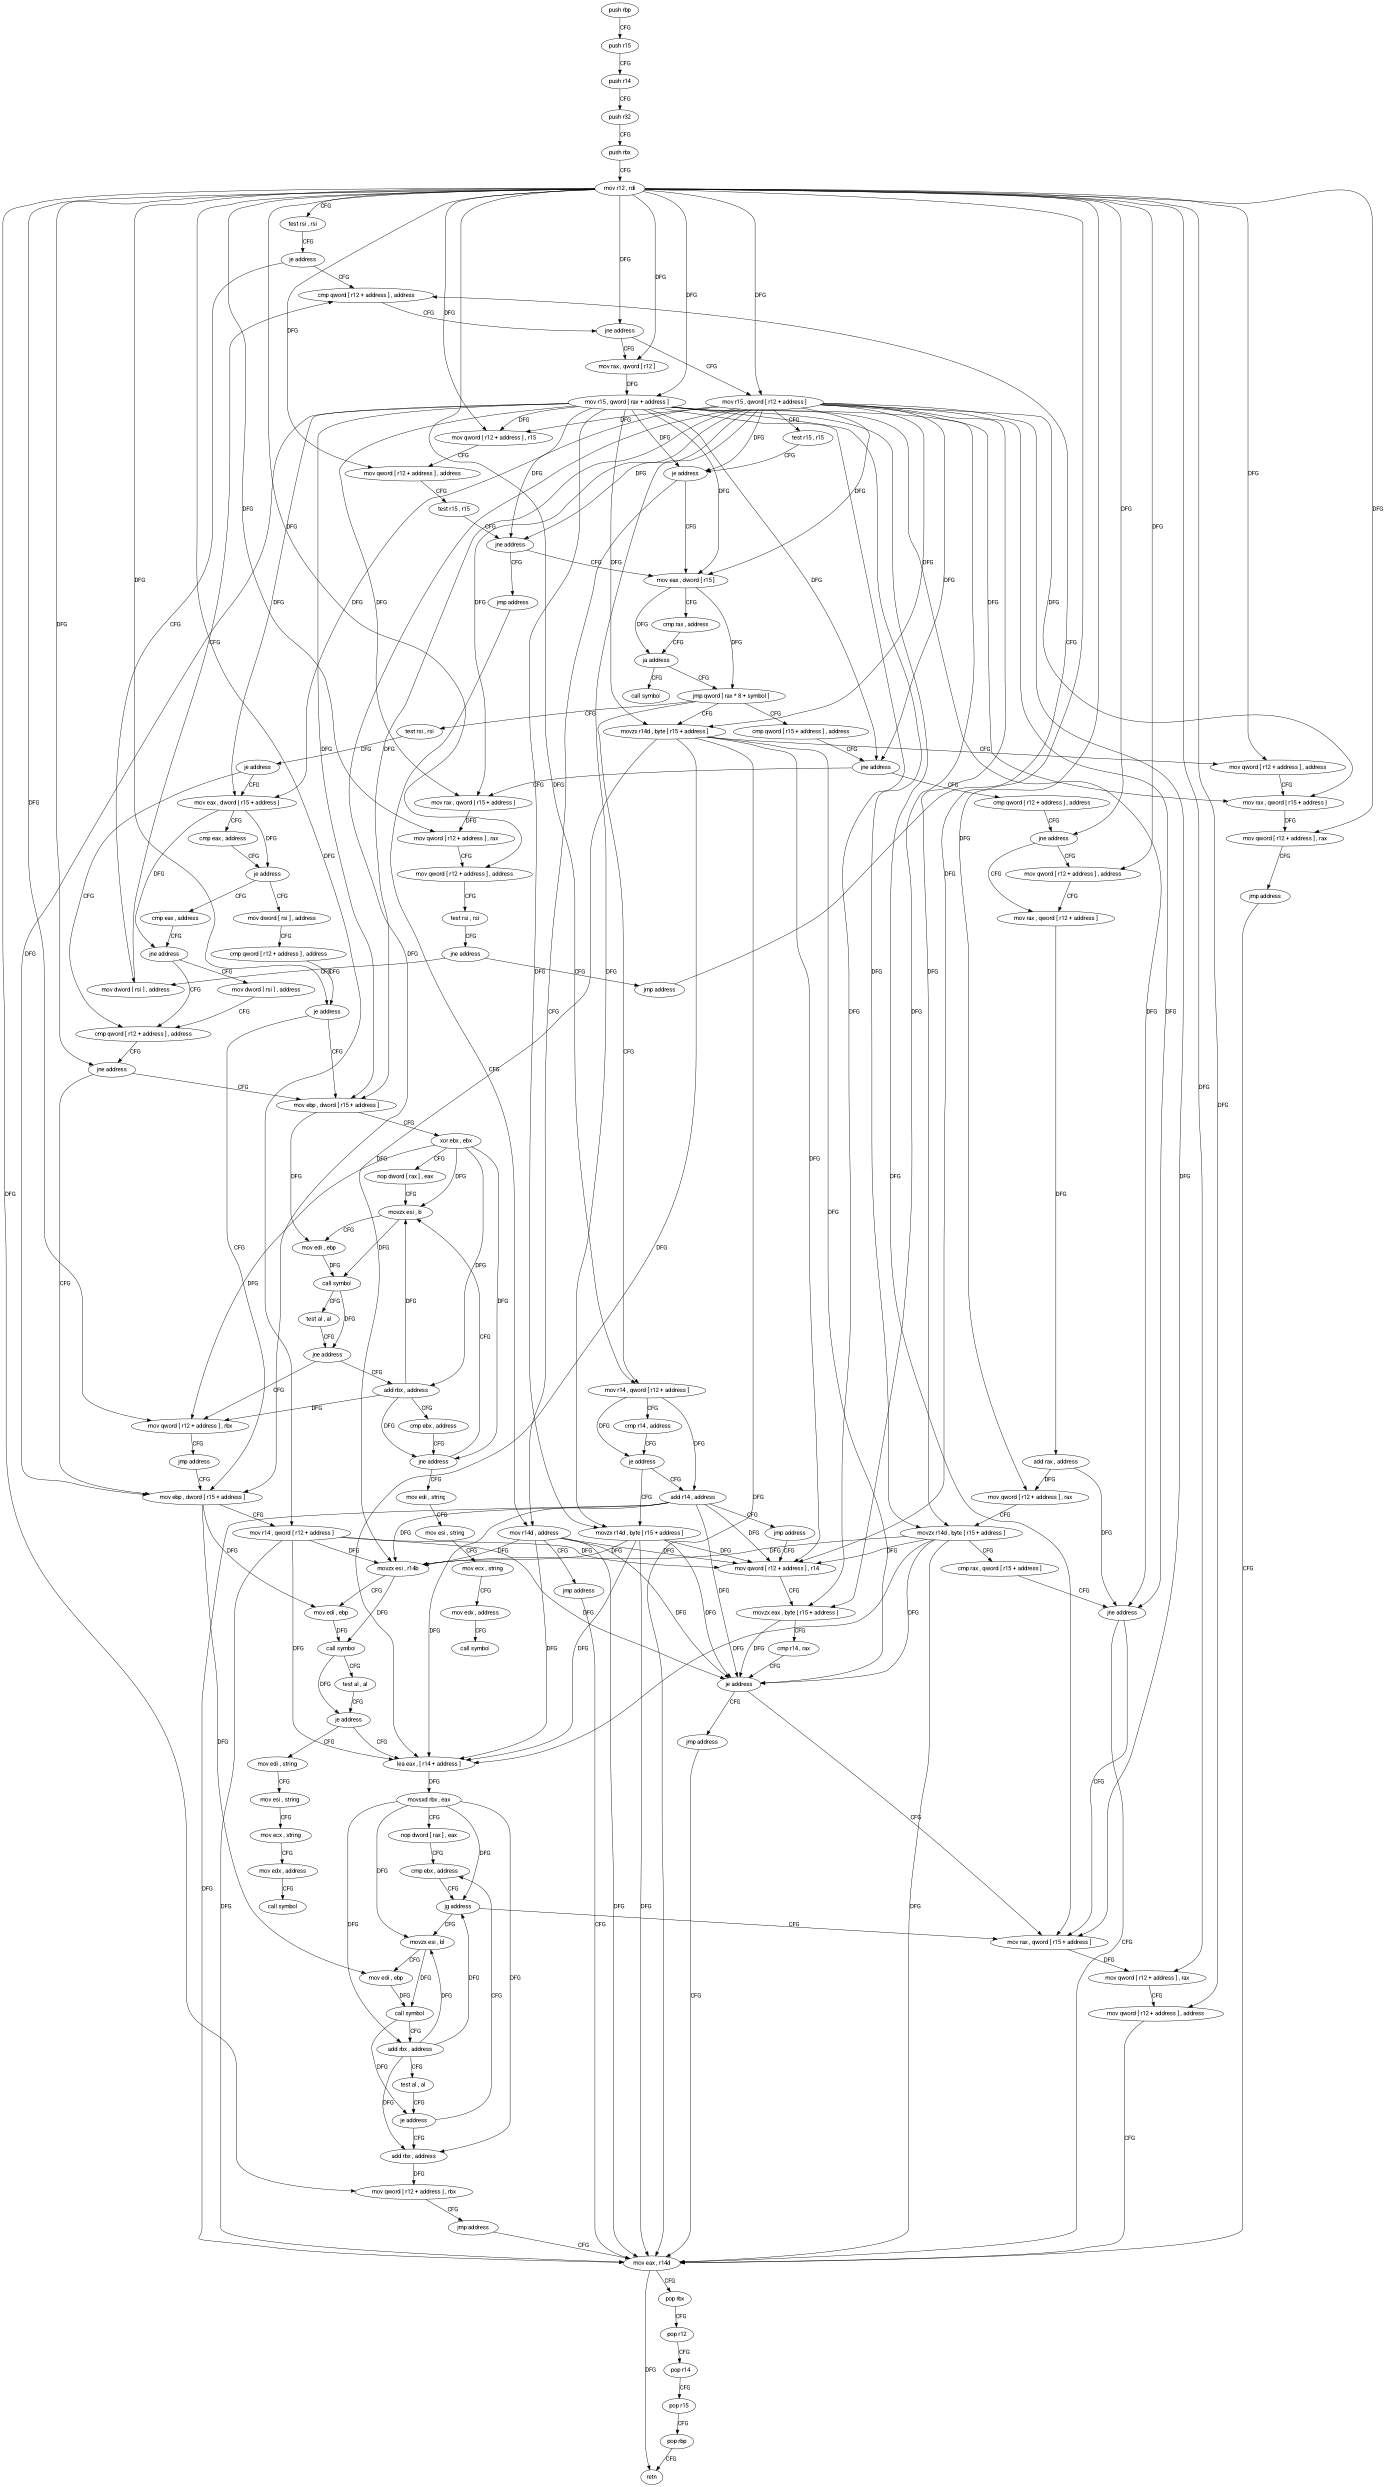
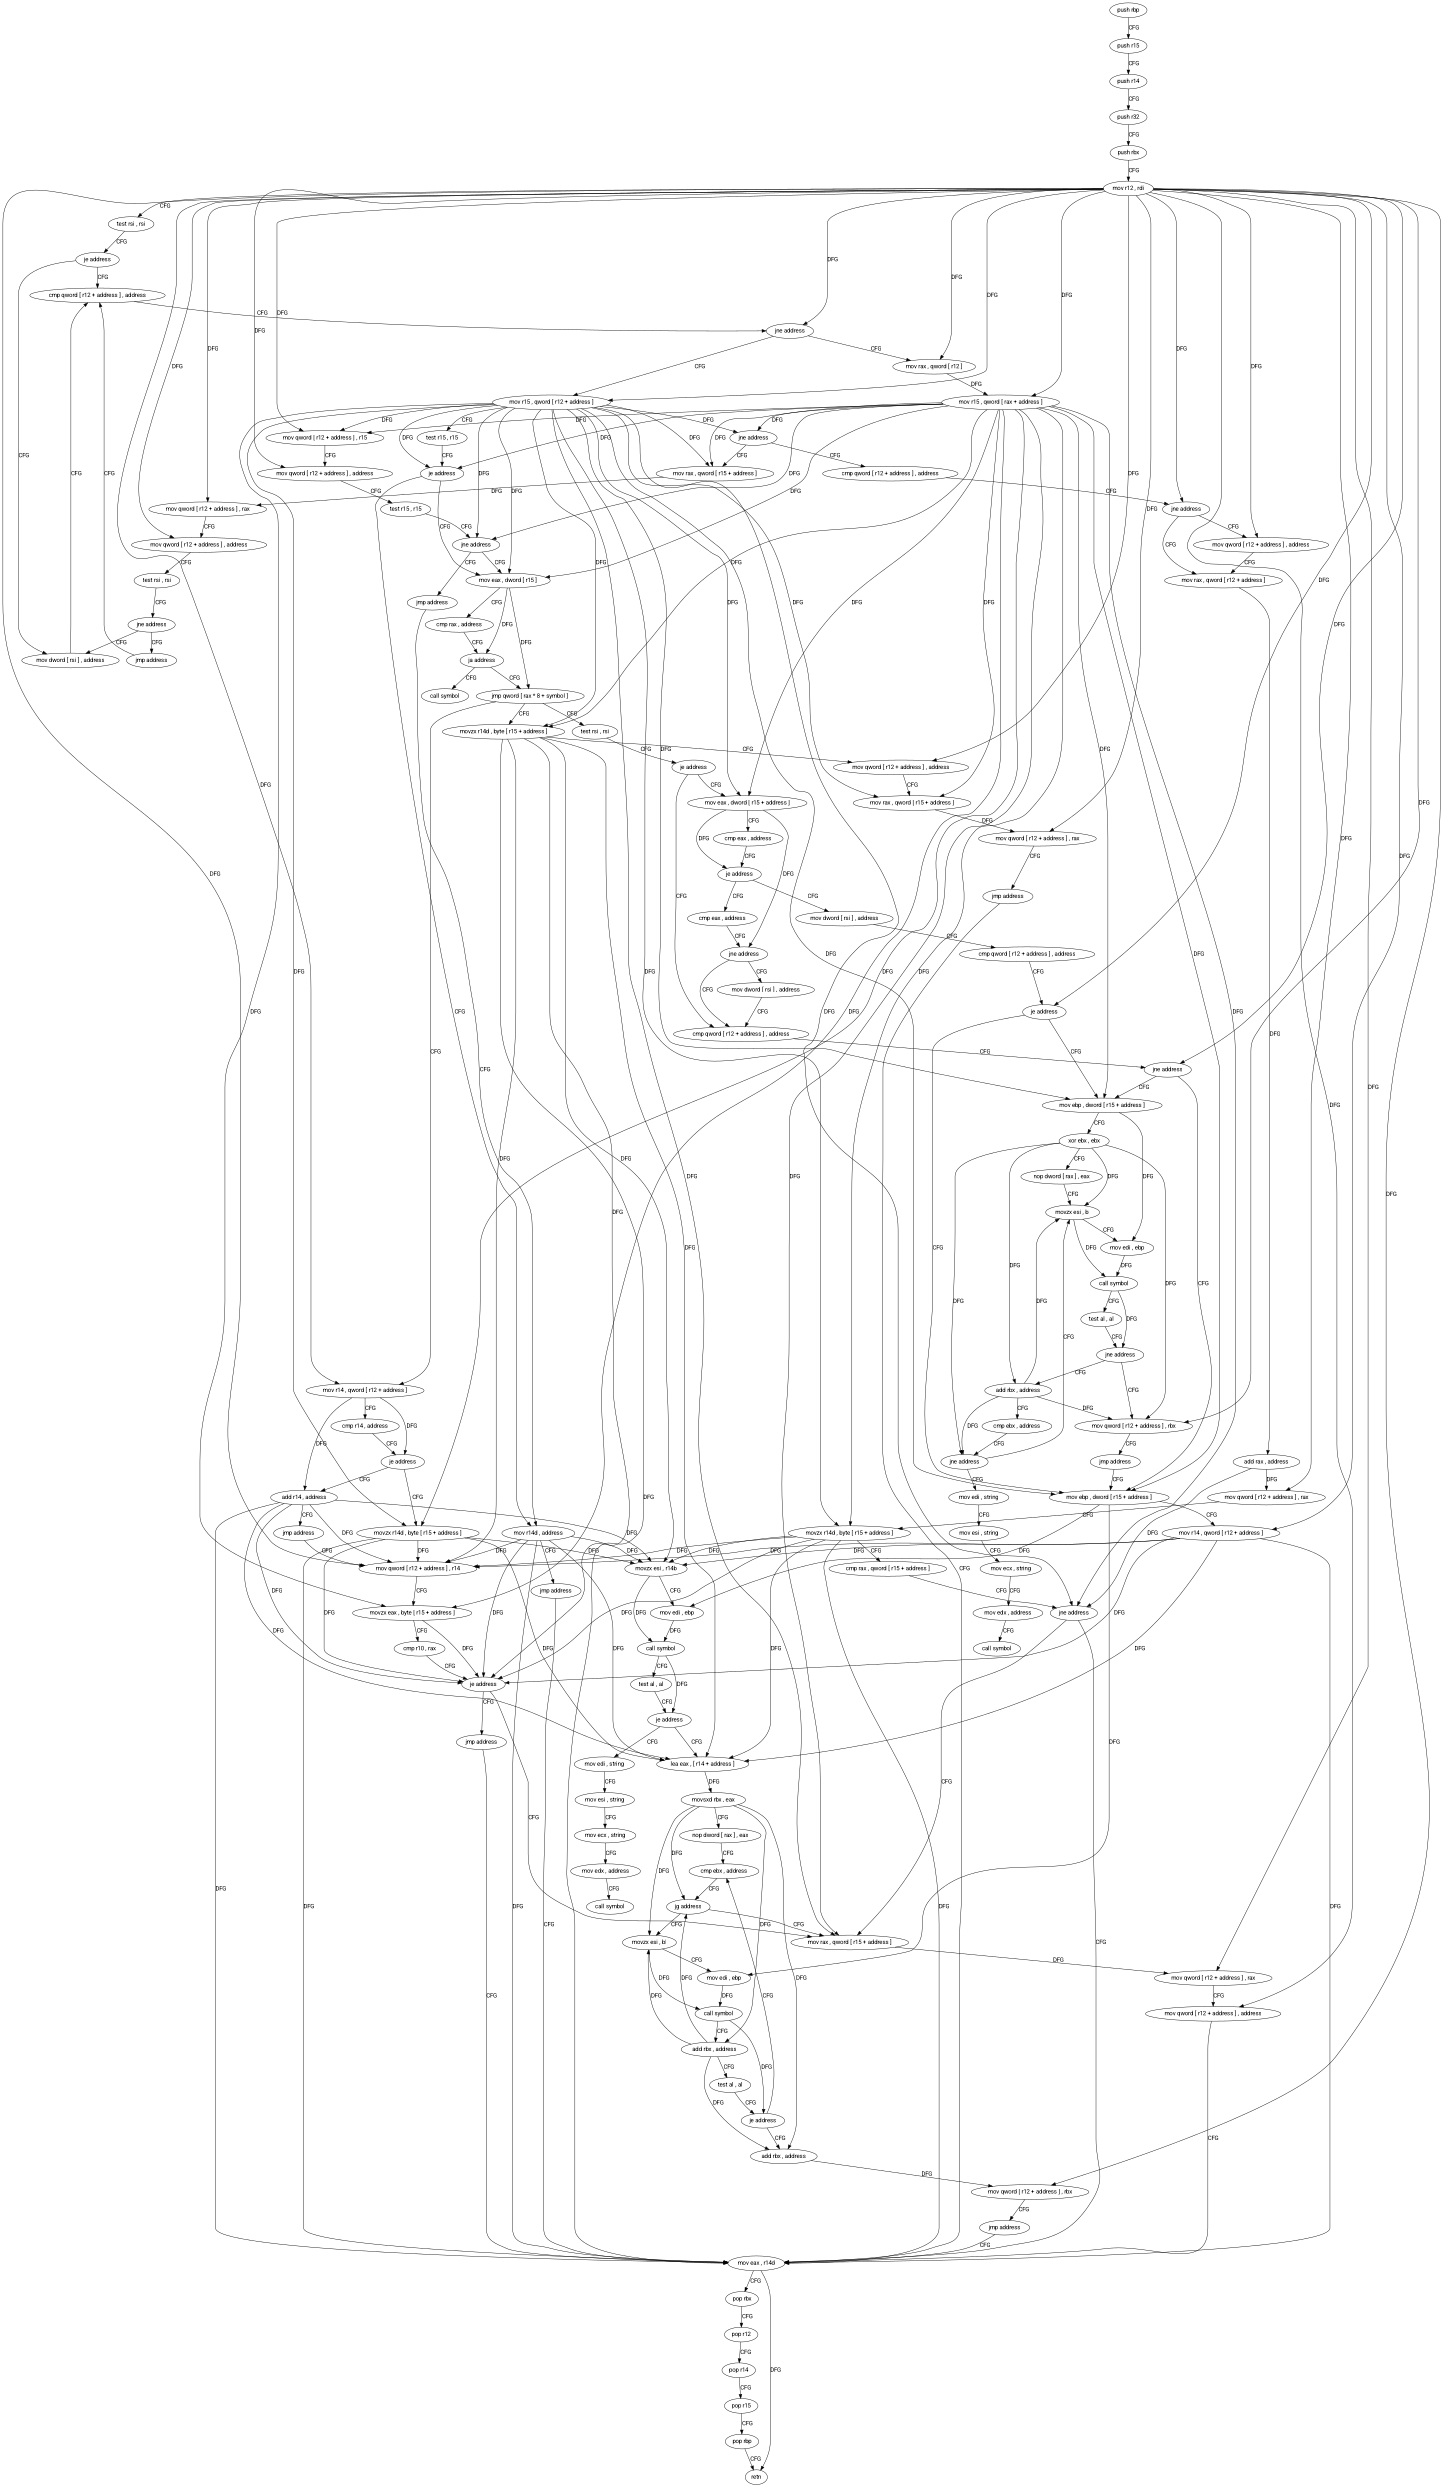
node "cmp qword [ r15 + address ] , address": removed
node "cmp r14 , rax": label "cmp r14 , rax" -> "cmp r10 , rax"
